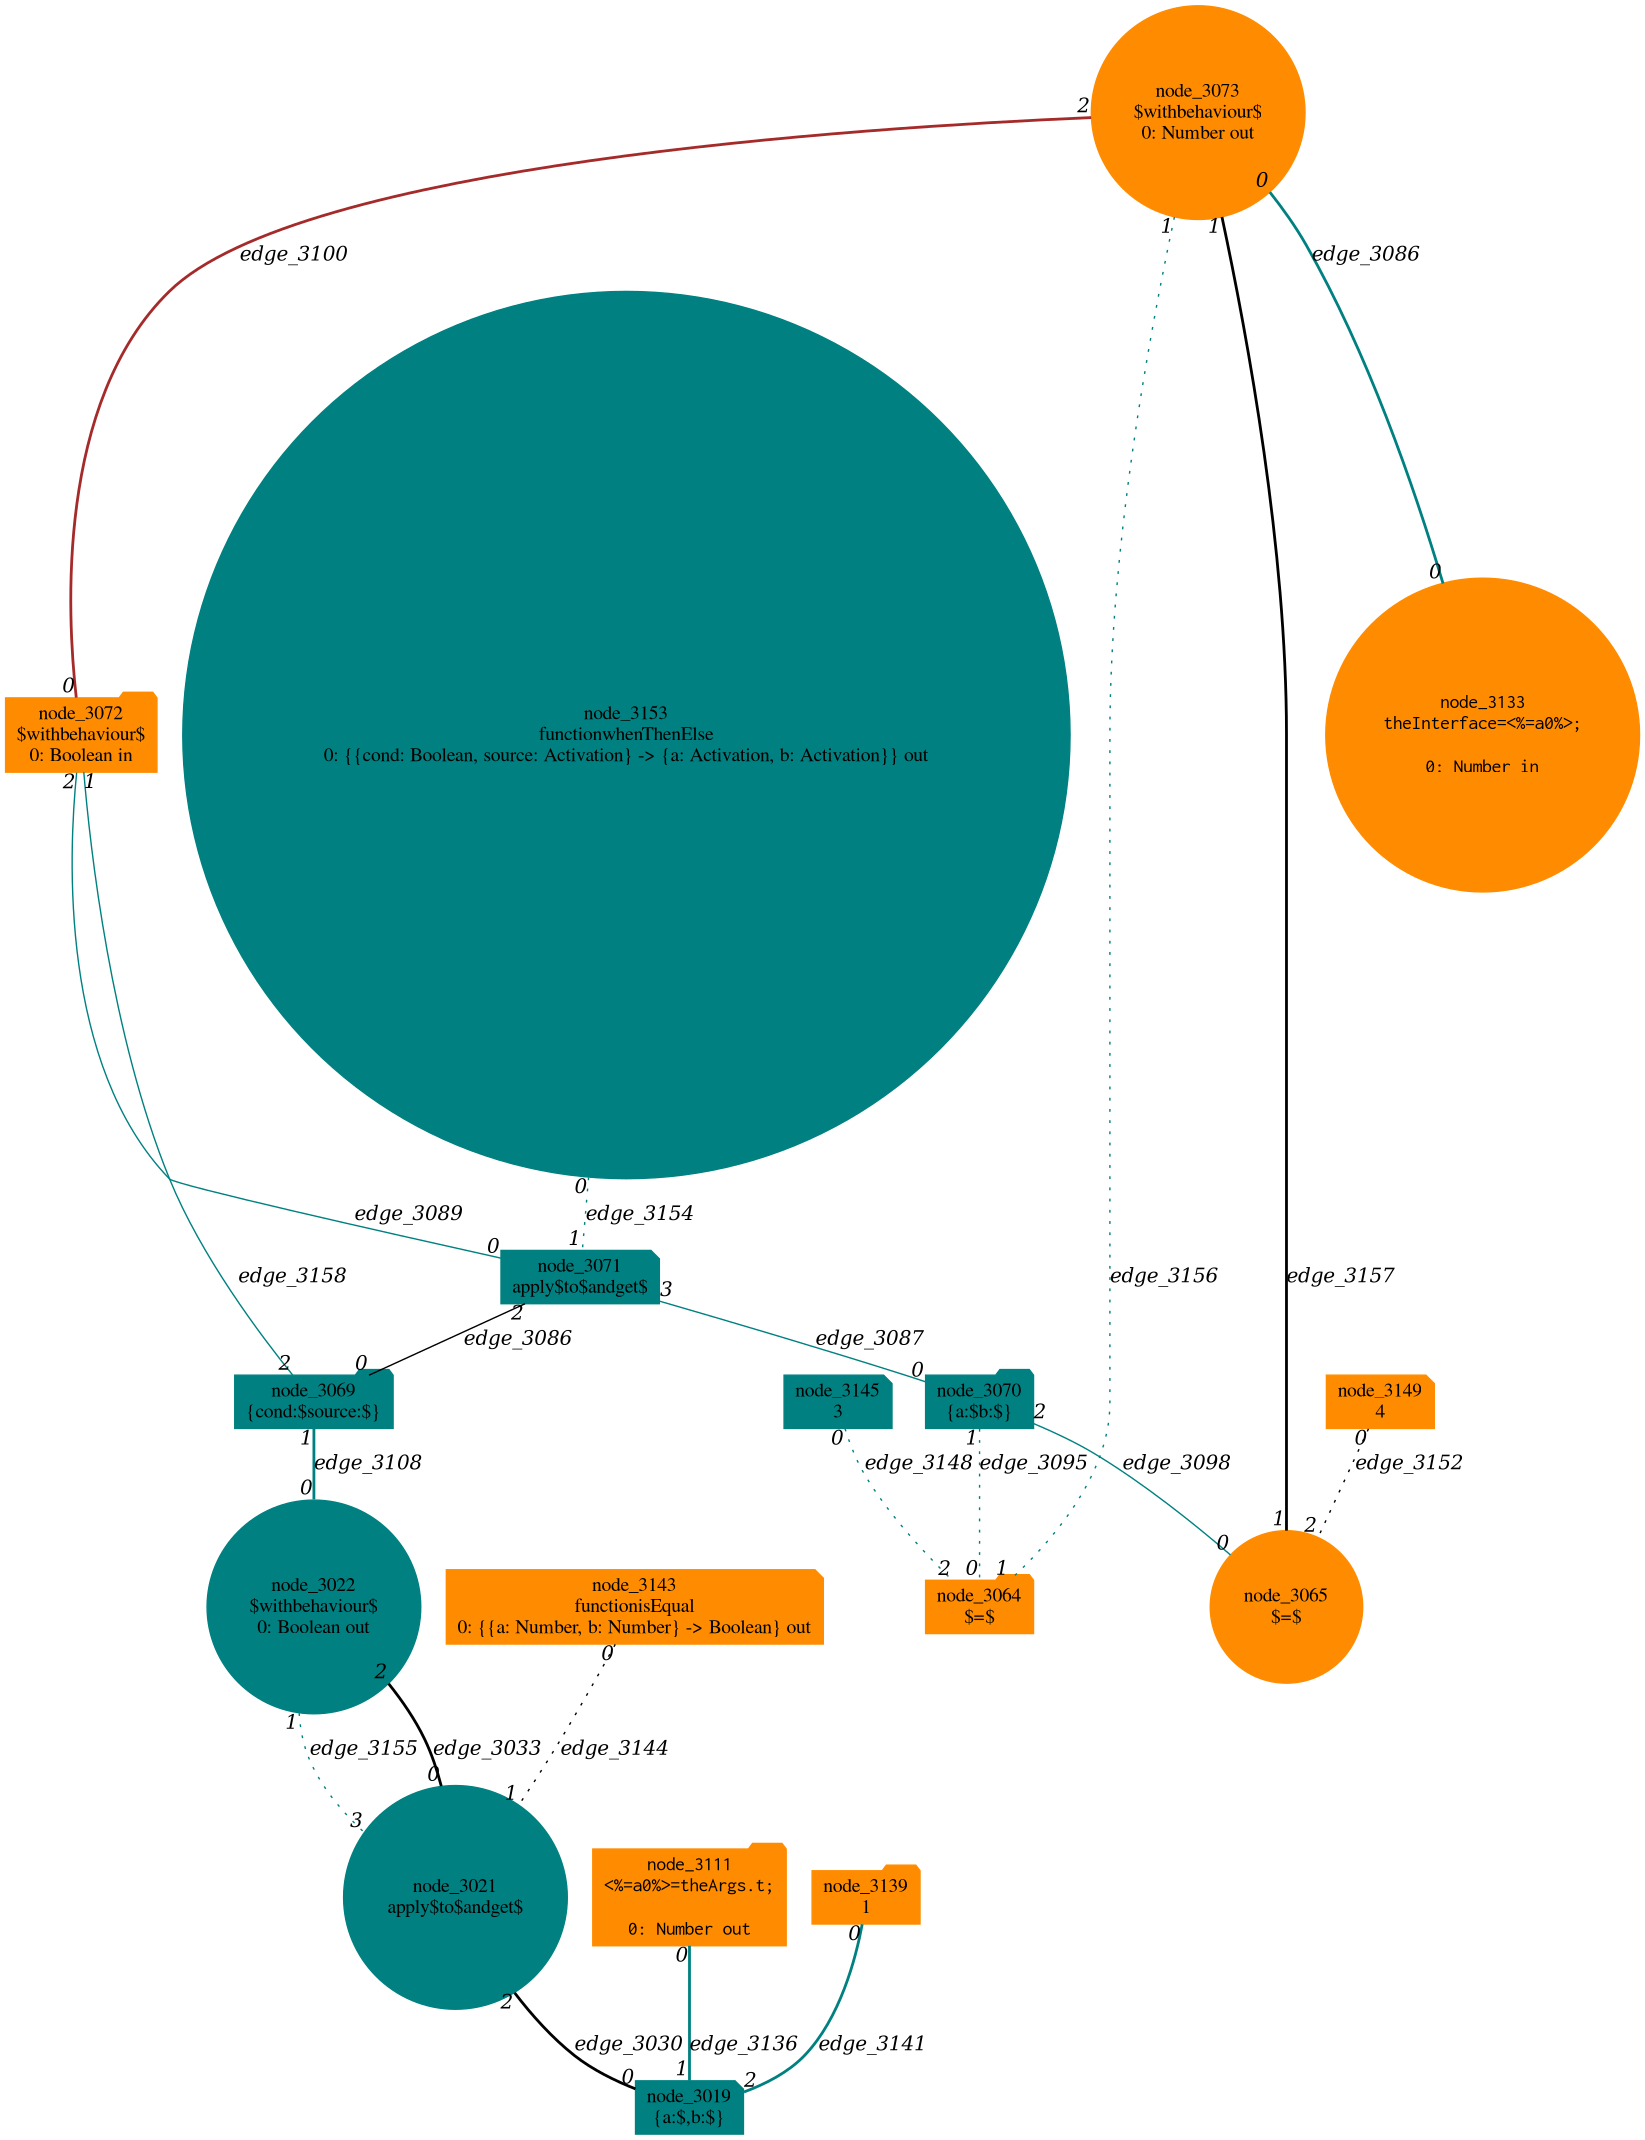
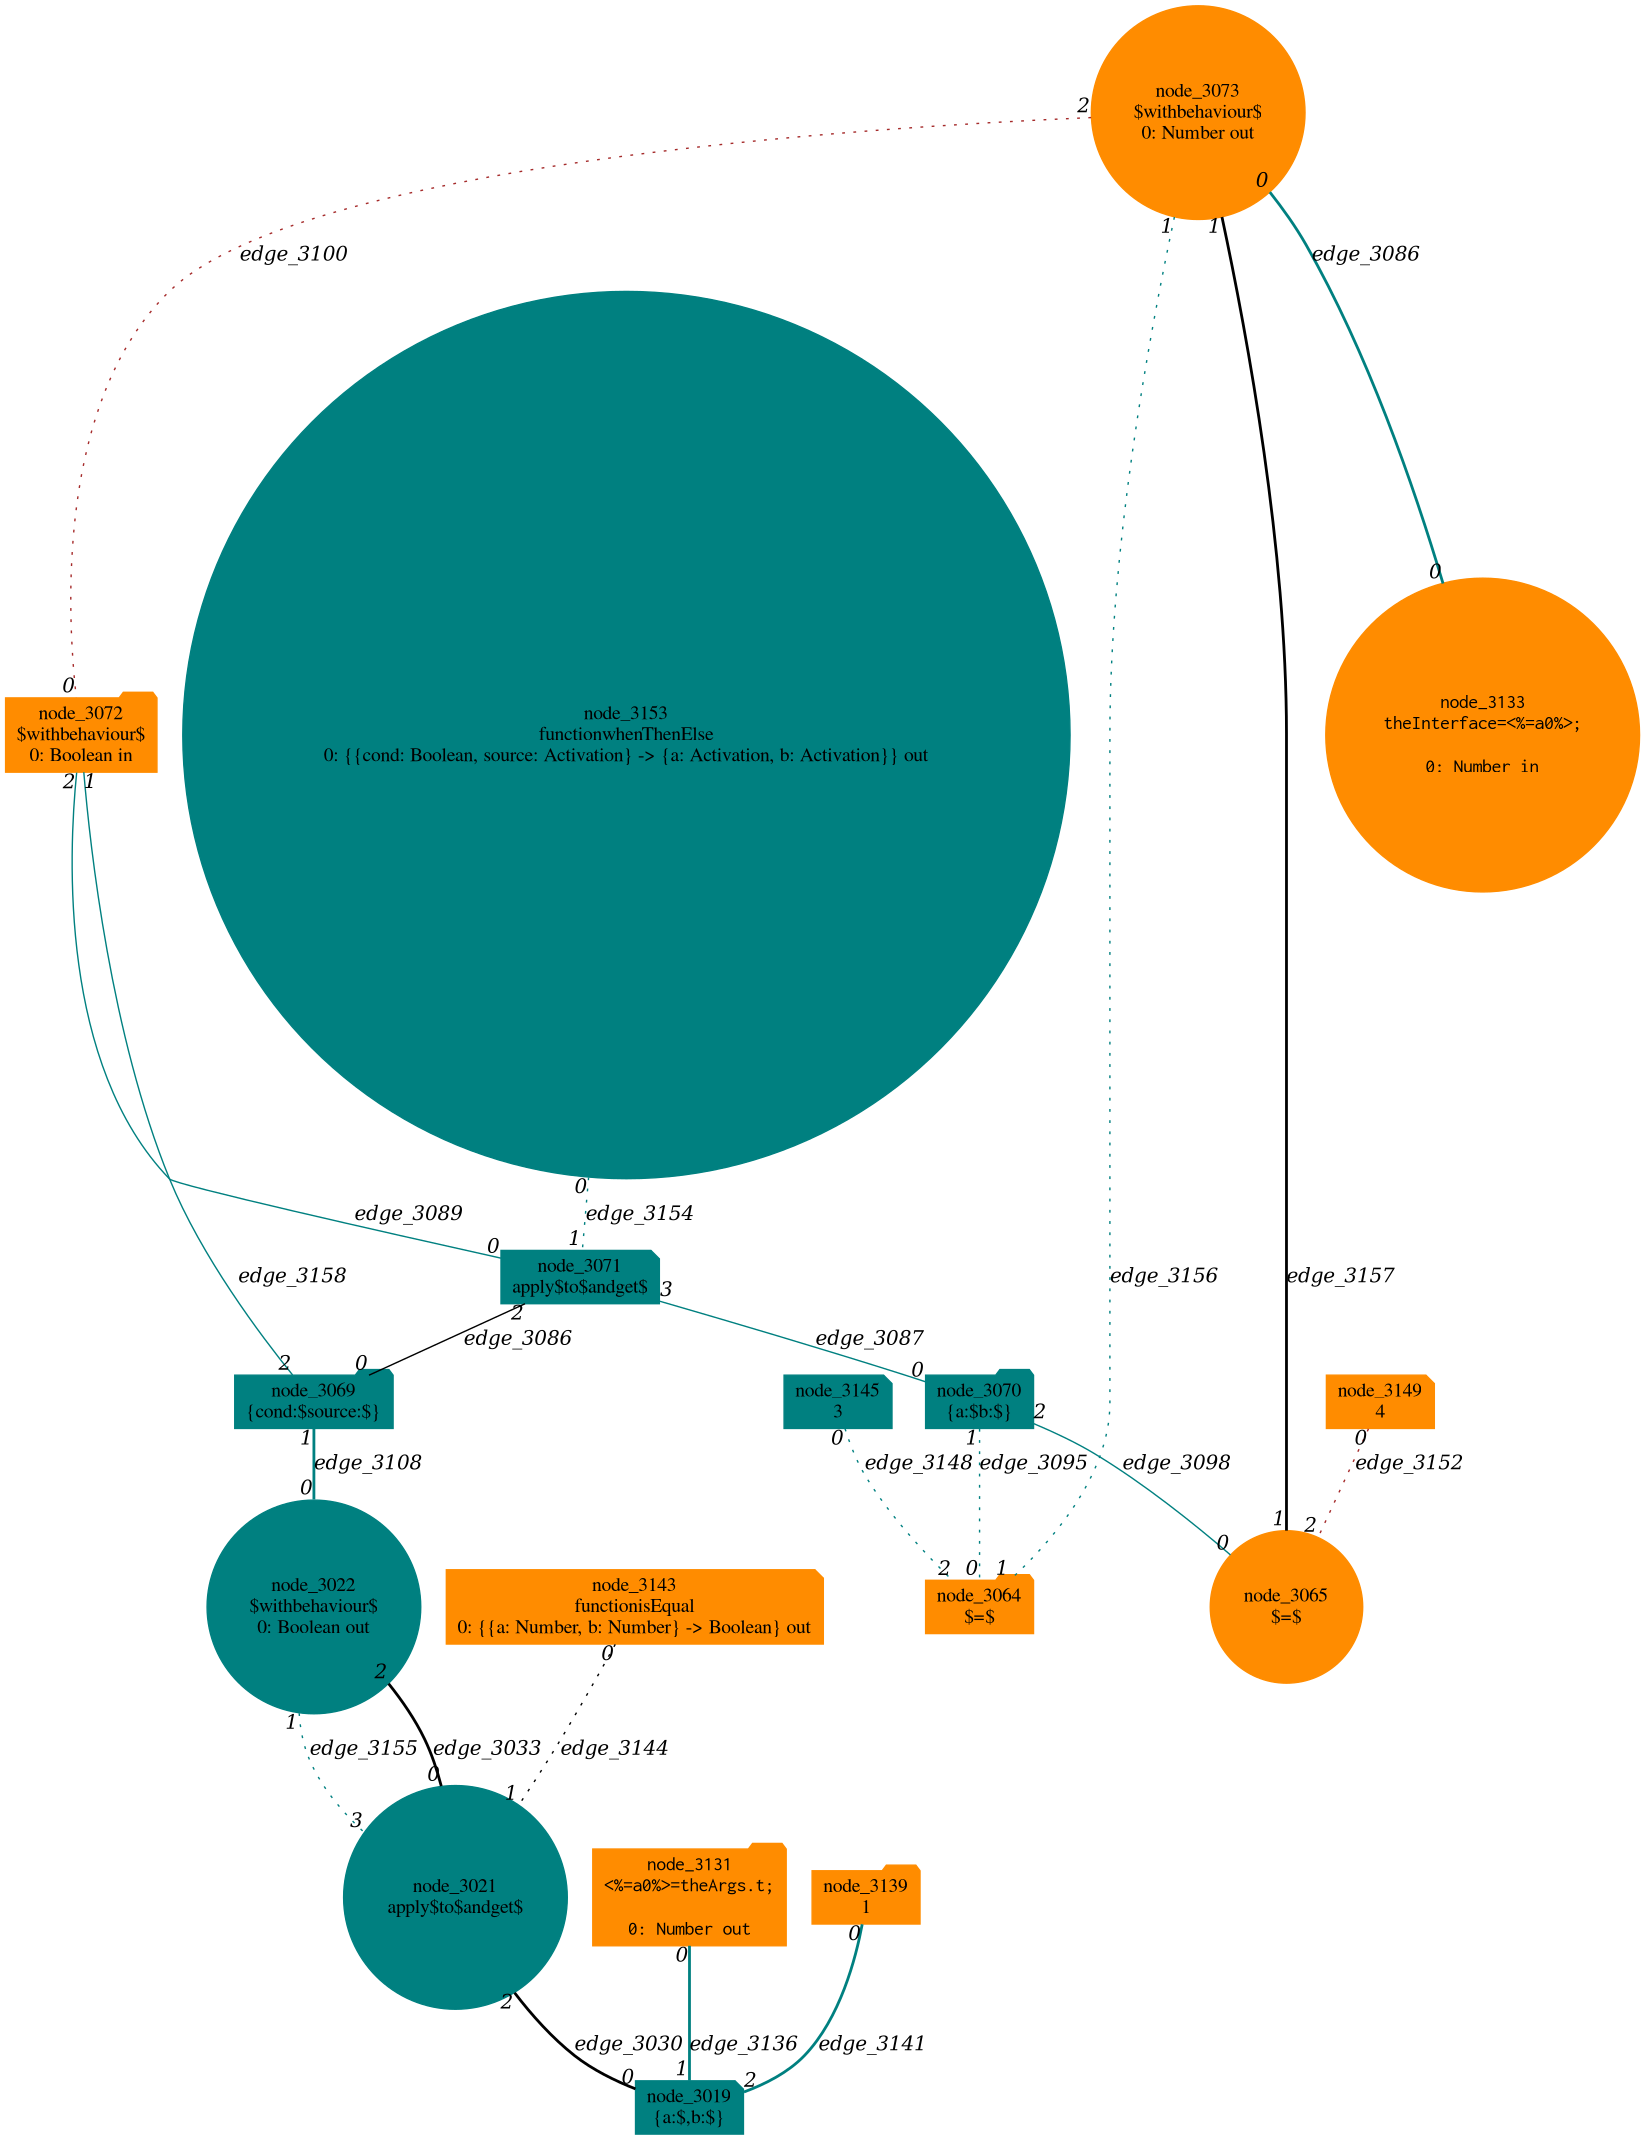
edge "node_3073 $withbehaviour$ 0: Number out" -- "node_3072 $withbehaviour$ 0: Boolean in": style bold -> dotted
edge "node_3149 4" -- "node_3065 $=$": color black -> brown
node "node_3111 <%=a0%>=theArgs.t; 0: Number out": label "node_3111 <%=a0%>=theArgs.t; 0: Number out" -> "node_3131 <%=a0%>=theArgs.t; 0: Number out"
